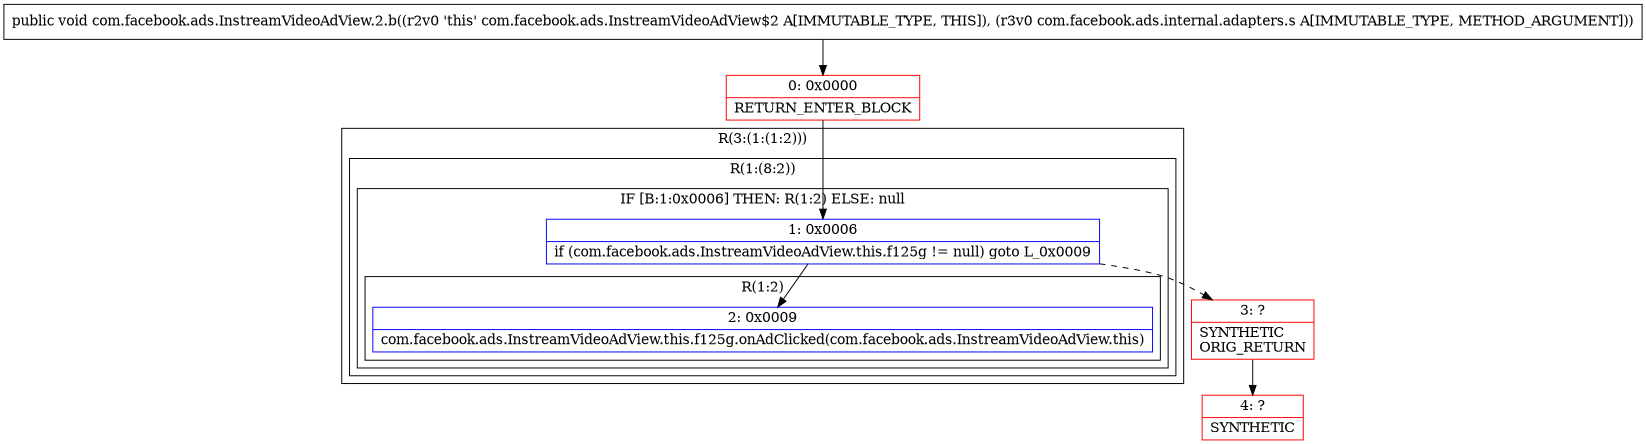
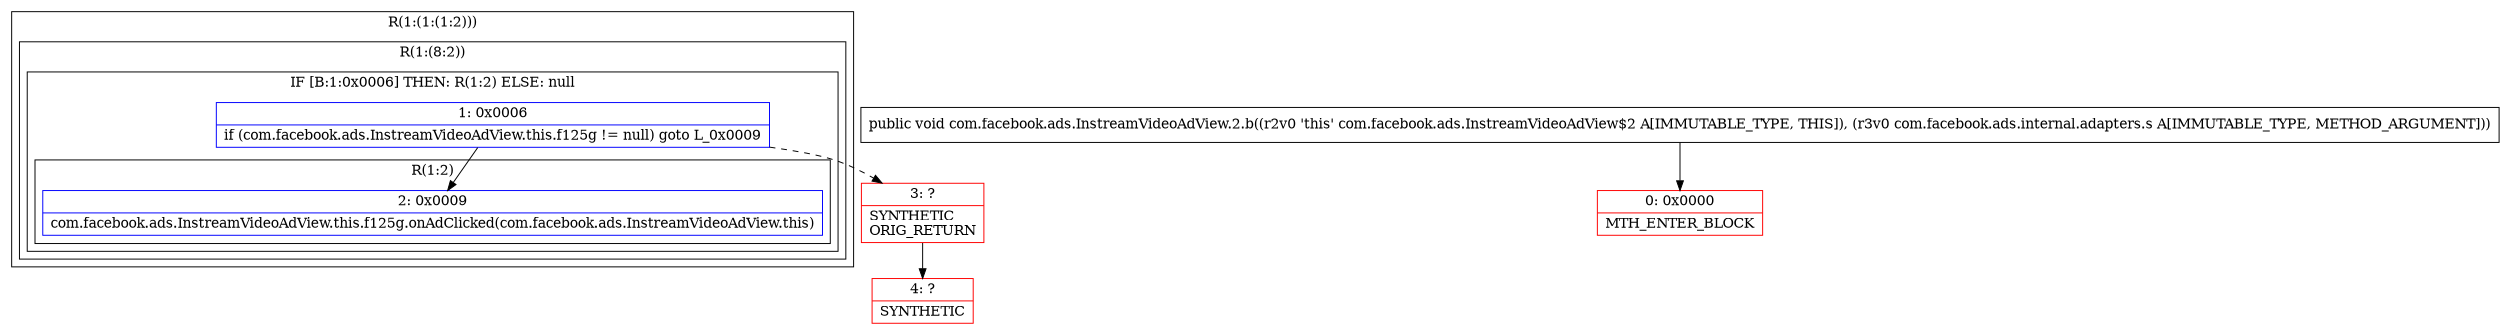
node "0: 0x0000": text "RETURN_ENTER_BLOCK" -> "MTH_ENTER_BLOCK"
cluster "R(3:(1:(1:2)))": label "R(3:(1:(1:2)))" -> "R(1:(1:(1:2)))"
edge "0: 0x0000" -> "1: 0x0006": removed
